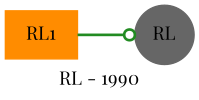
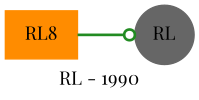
node "RL1": label "RL1" -> "RL8"
